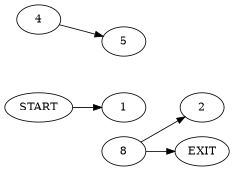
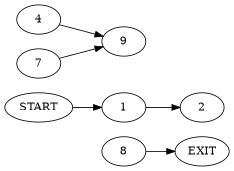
node "5": label "5" -> "9"
node "7": added
edge "8" -> "2": now "1" -> "2"
